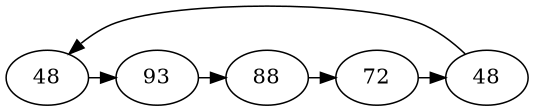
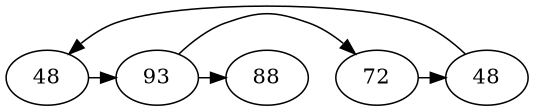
edge "88" -> "72": now "93" -> "72"
